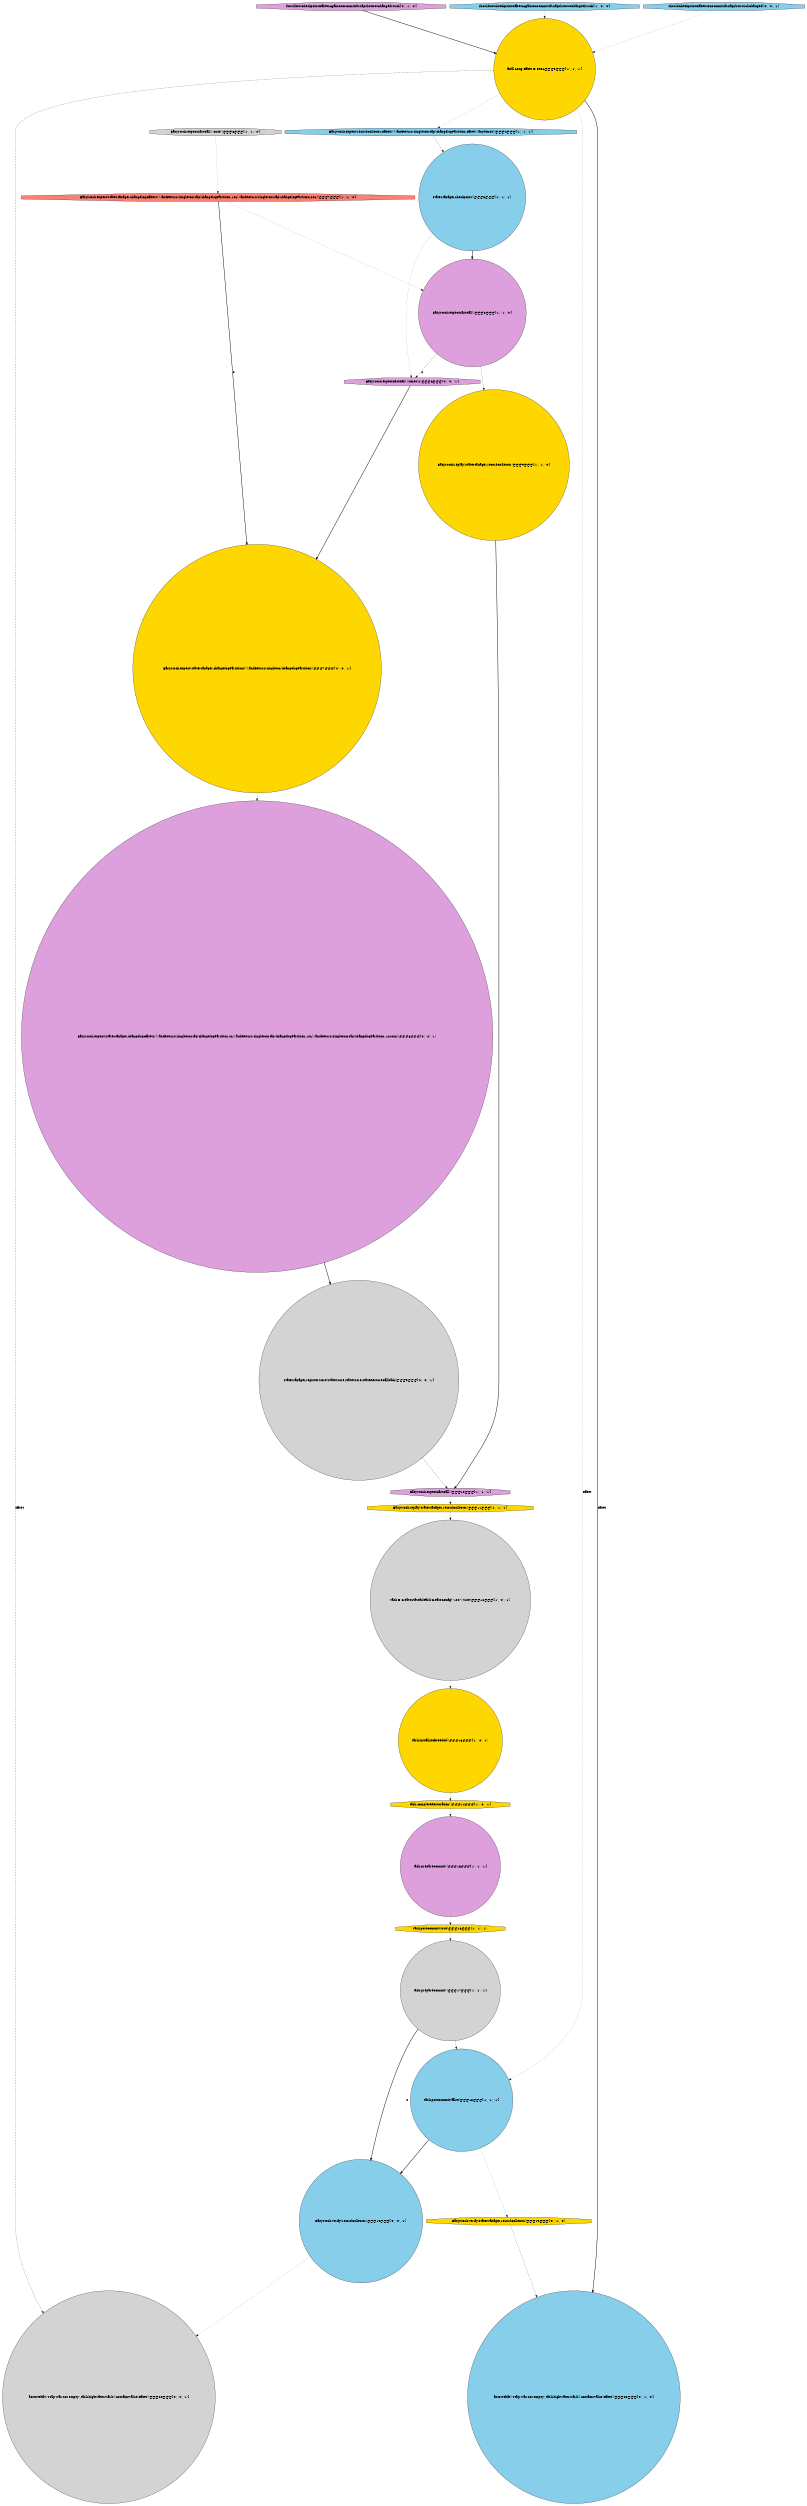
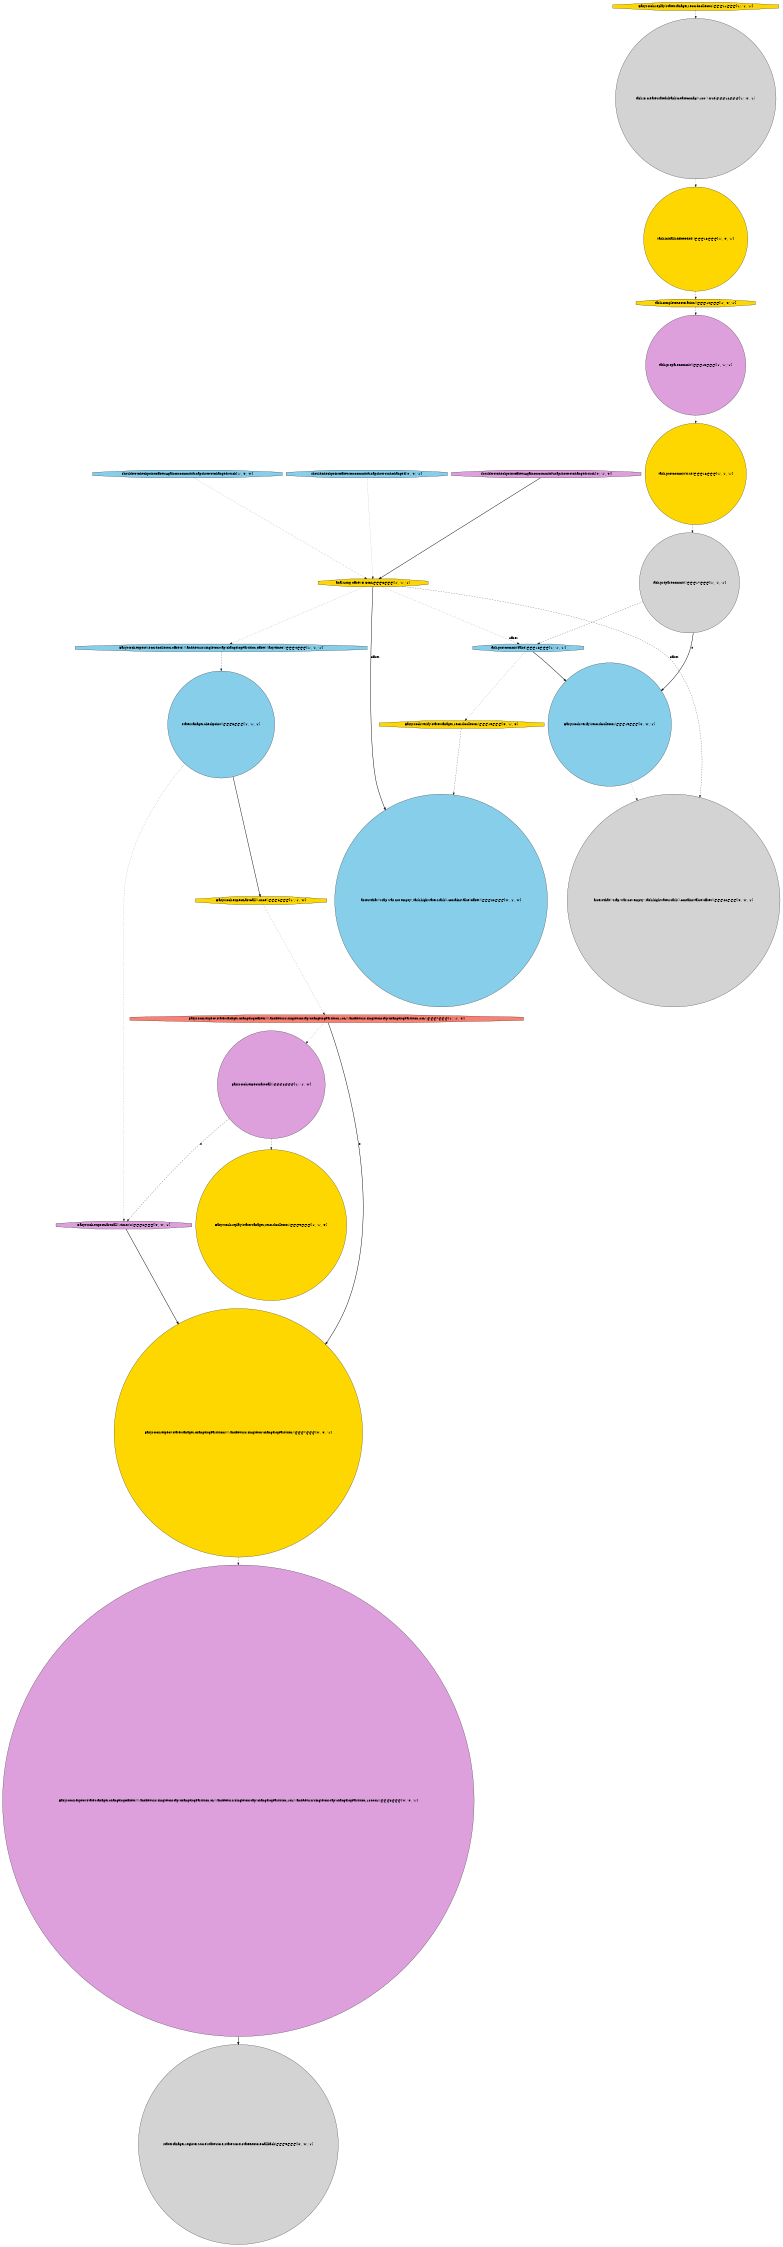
node "final Long offset = 543L@@@3@@@['1', '1', '1']": shape circle -> octagon
node "EasyMock.expectLastCall().once()@@@6@@@['1', '1', '0']": fillcolor lightgrey -> gold
edge "stateManager.checkpoint()@@@5@@@['1', '1', '1']" -> "EasyMock.expectLastCall()@@@8@@@['1', '1', '0']": now "stateManager.checkpoint()@@@5@@@['1', '1', '1']" -> "EasyMock.expectLastCall().once()@@@6@@@['1', '1', '0']"
node "EasyMock.expectLastCall()@@@10@@@['1', '1', '1']": removed
node "task.postCommit(true)@@@16@@@['1', '1', '1']": shape octagon -> circle
node "task.postCommit(false)@@@18@@@['1', '1', '1']": shape circle -> octagon
